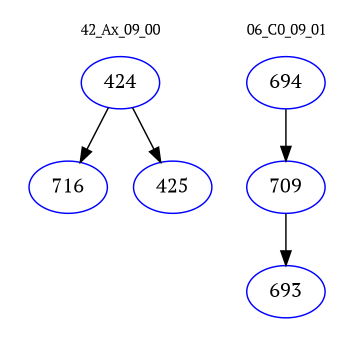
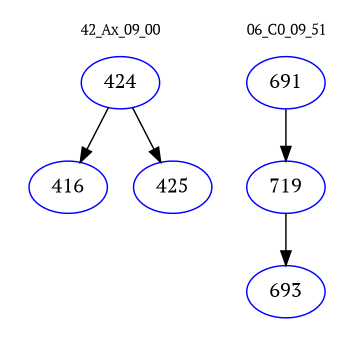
cluster "06_C0_09_01": label "06_C0_09_01" -> "06_C0_09_51"
node "694": label "694" -> "691"
node "716": label "716" -> "416"
node "709": label "709" -> "719"
